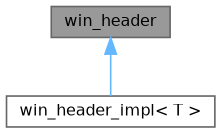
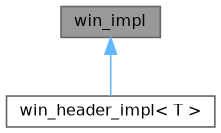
node "win_header": label "win_header" -> "win_impl"
